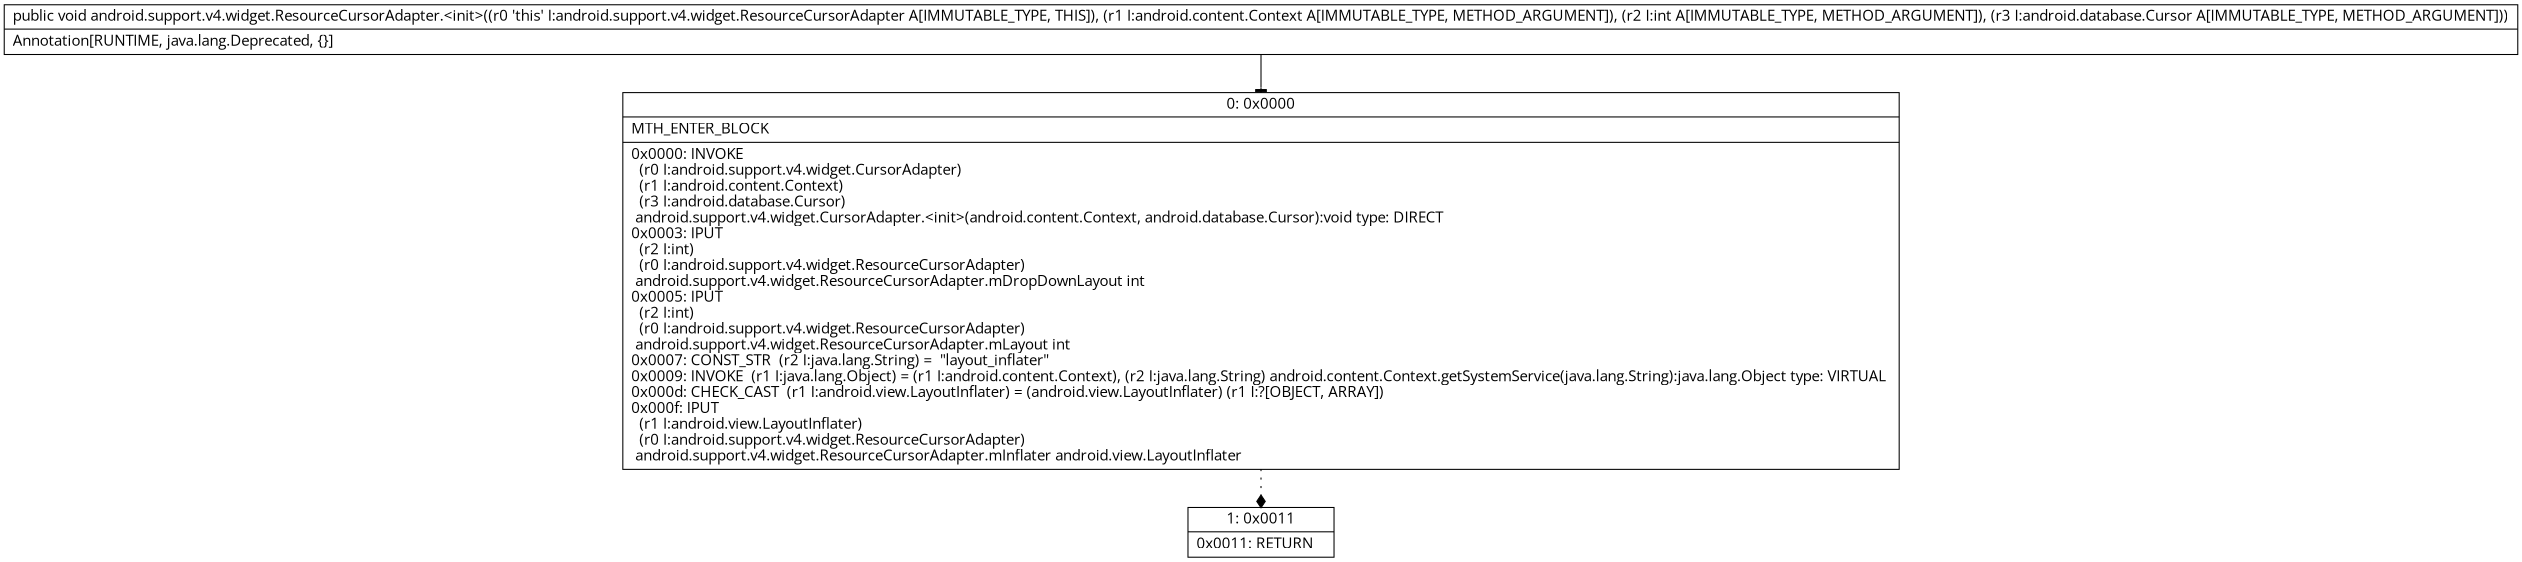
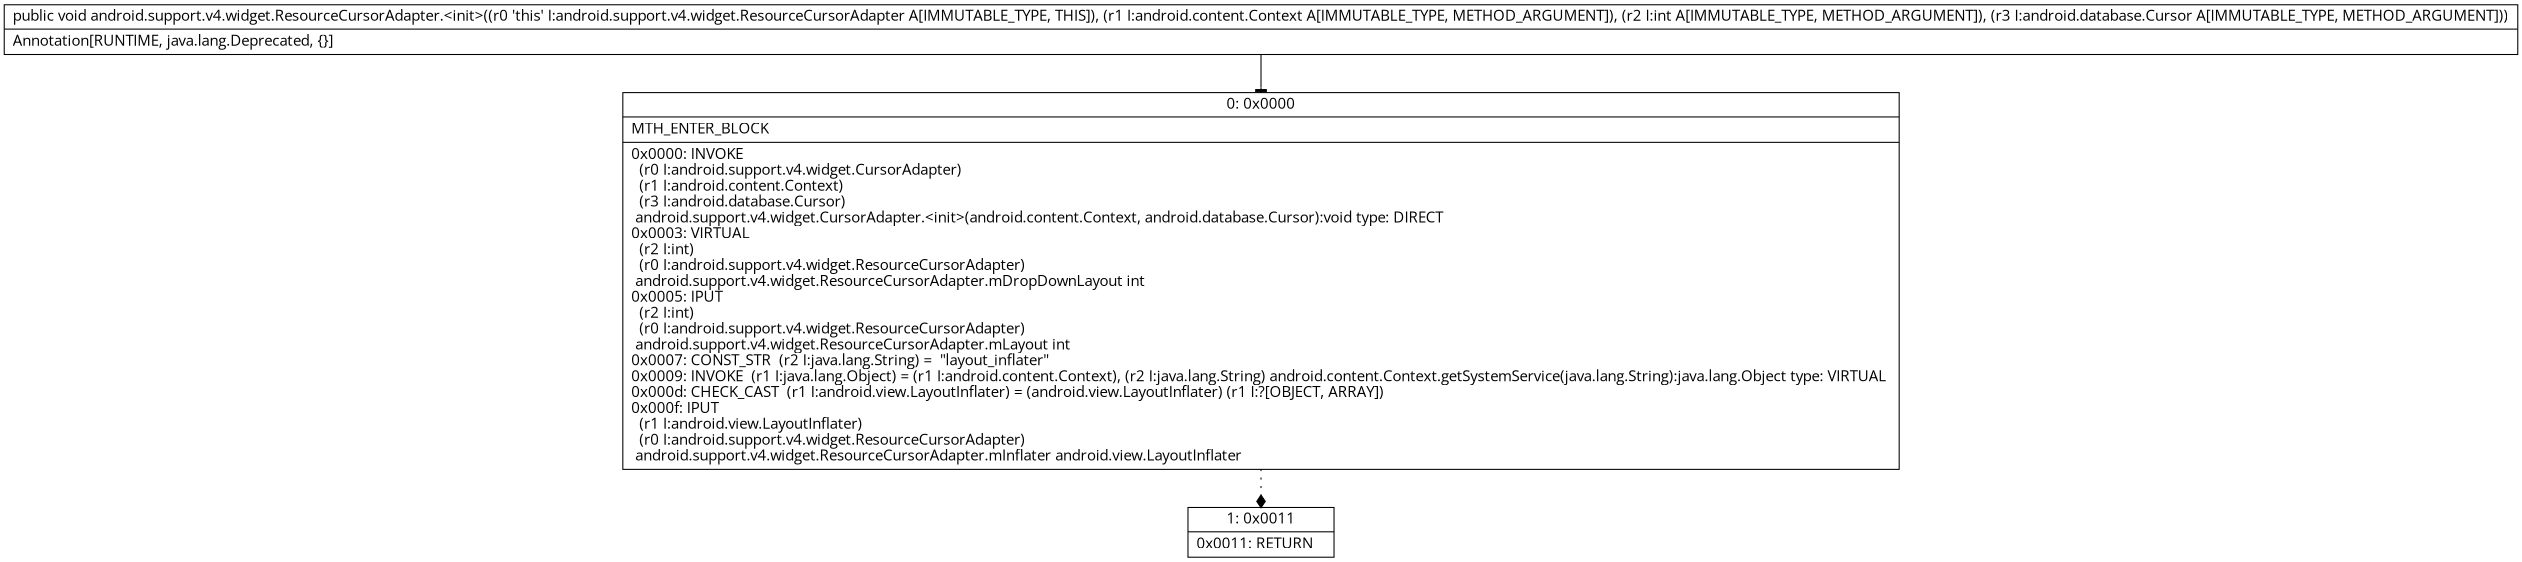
node "0: 0x0000": text "0x0003: IPUT" -> "0x0003: VIRTUAL"
